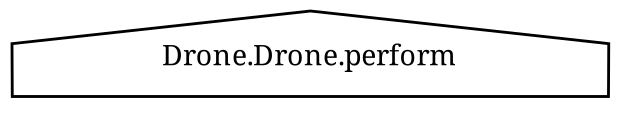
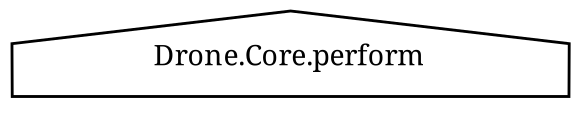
node "Drone.Drone.perform": label "Drone.Drone.perform" -> "Drone.Core.perform"
